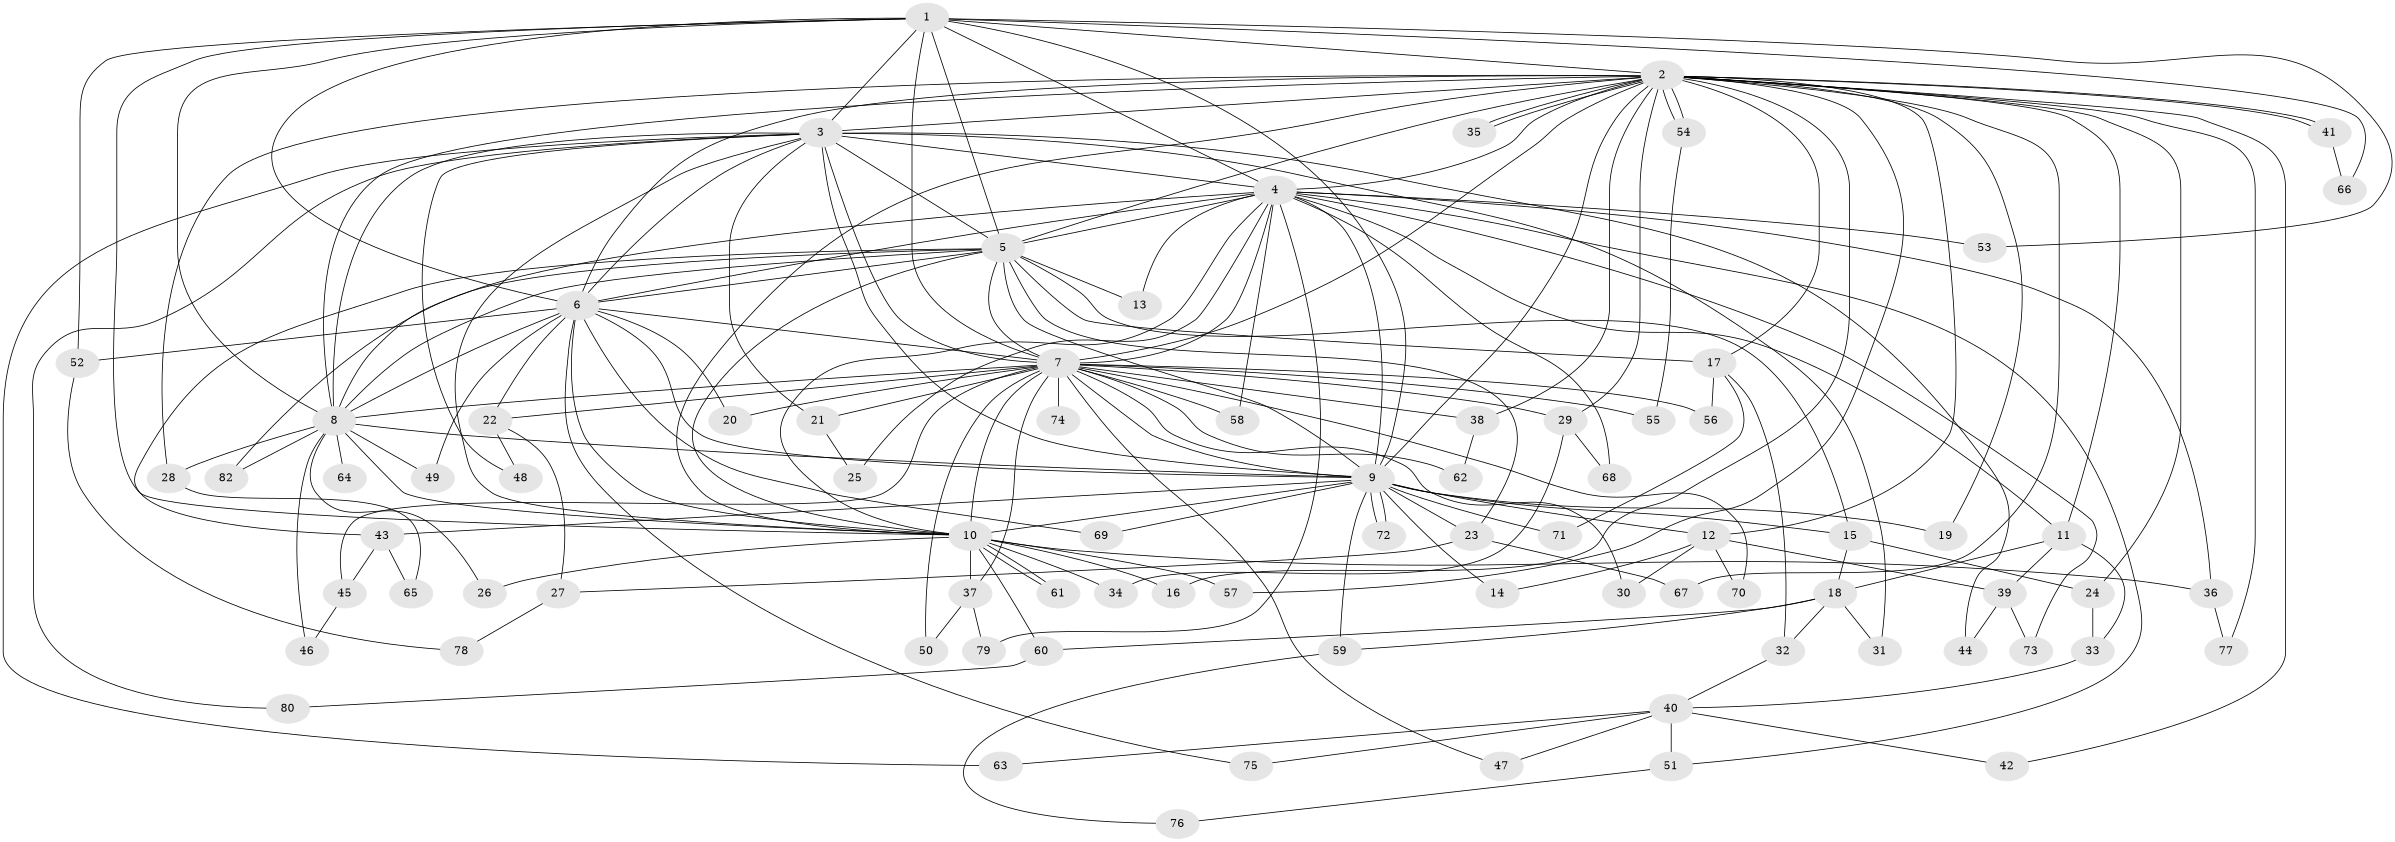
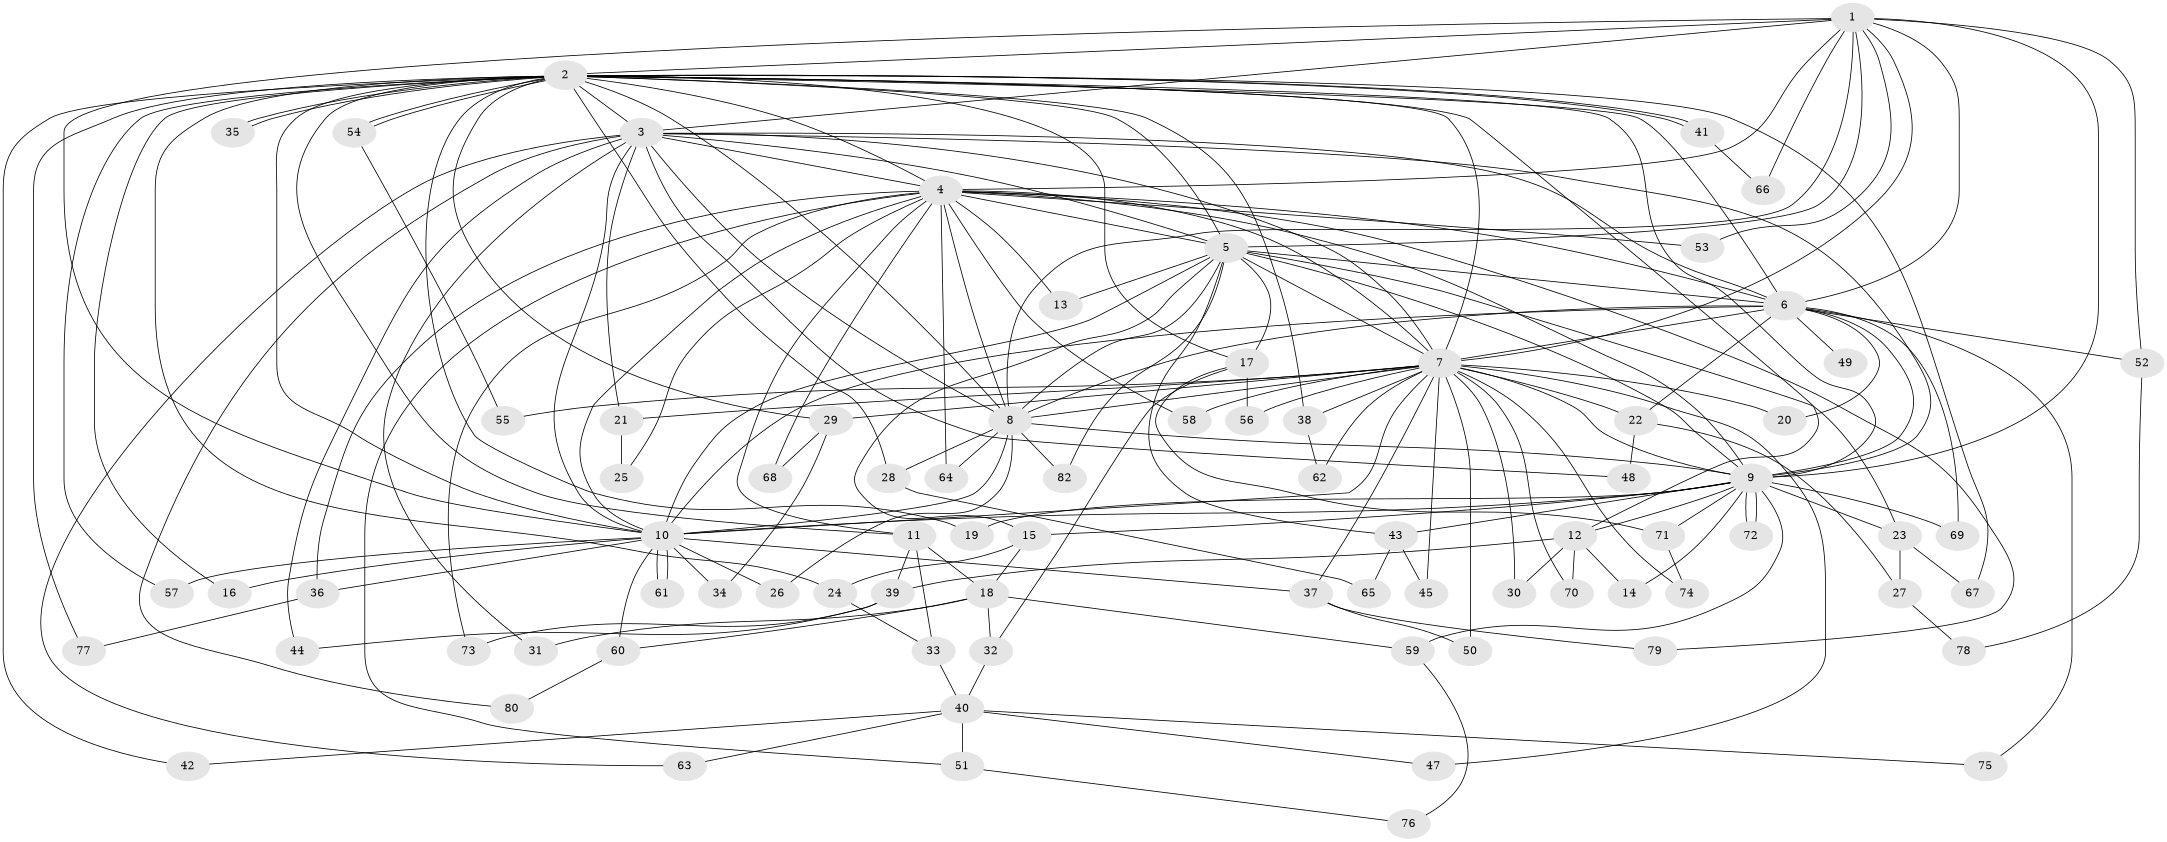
edge "4" -- "64": added
edge "8" -- "49": removed
edge "71" -- "74": added
node "46": removed
